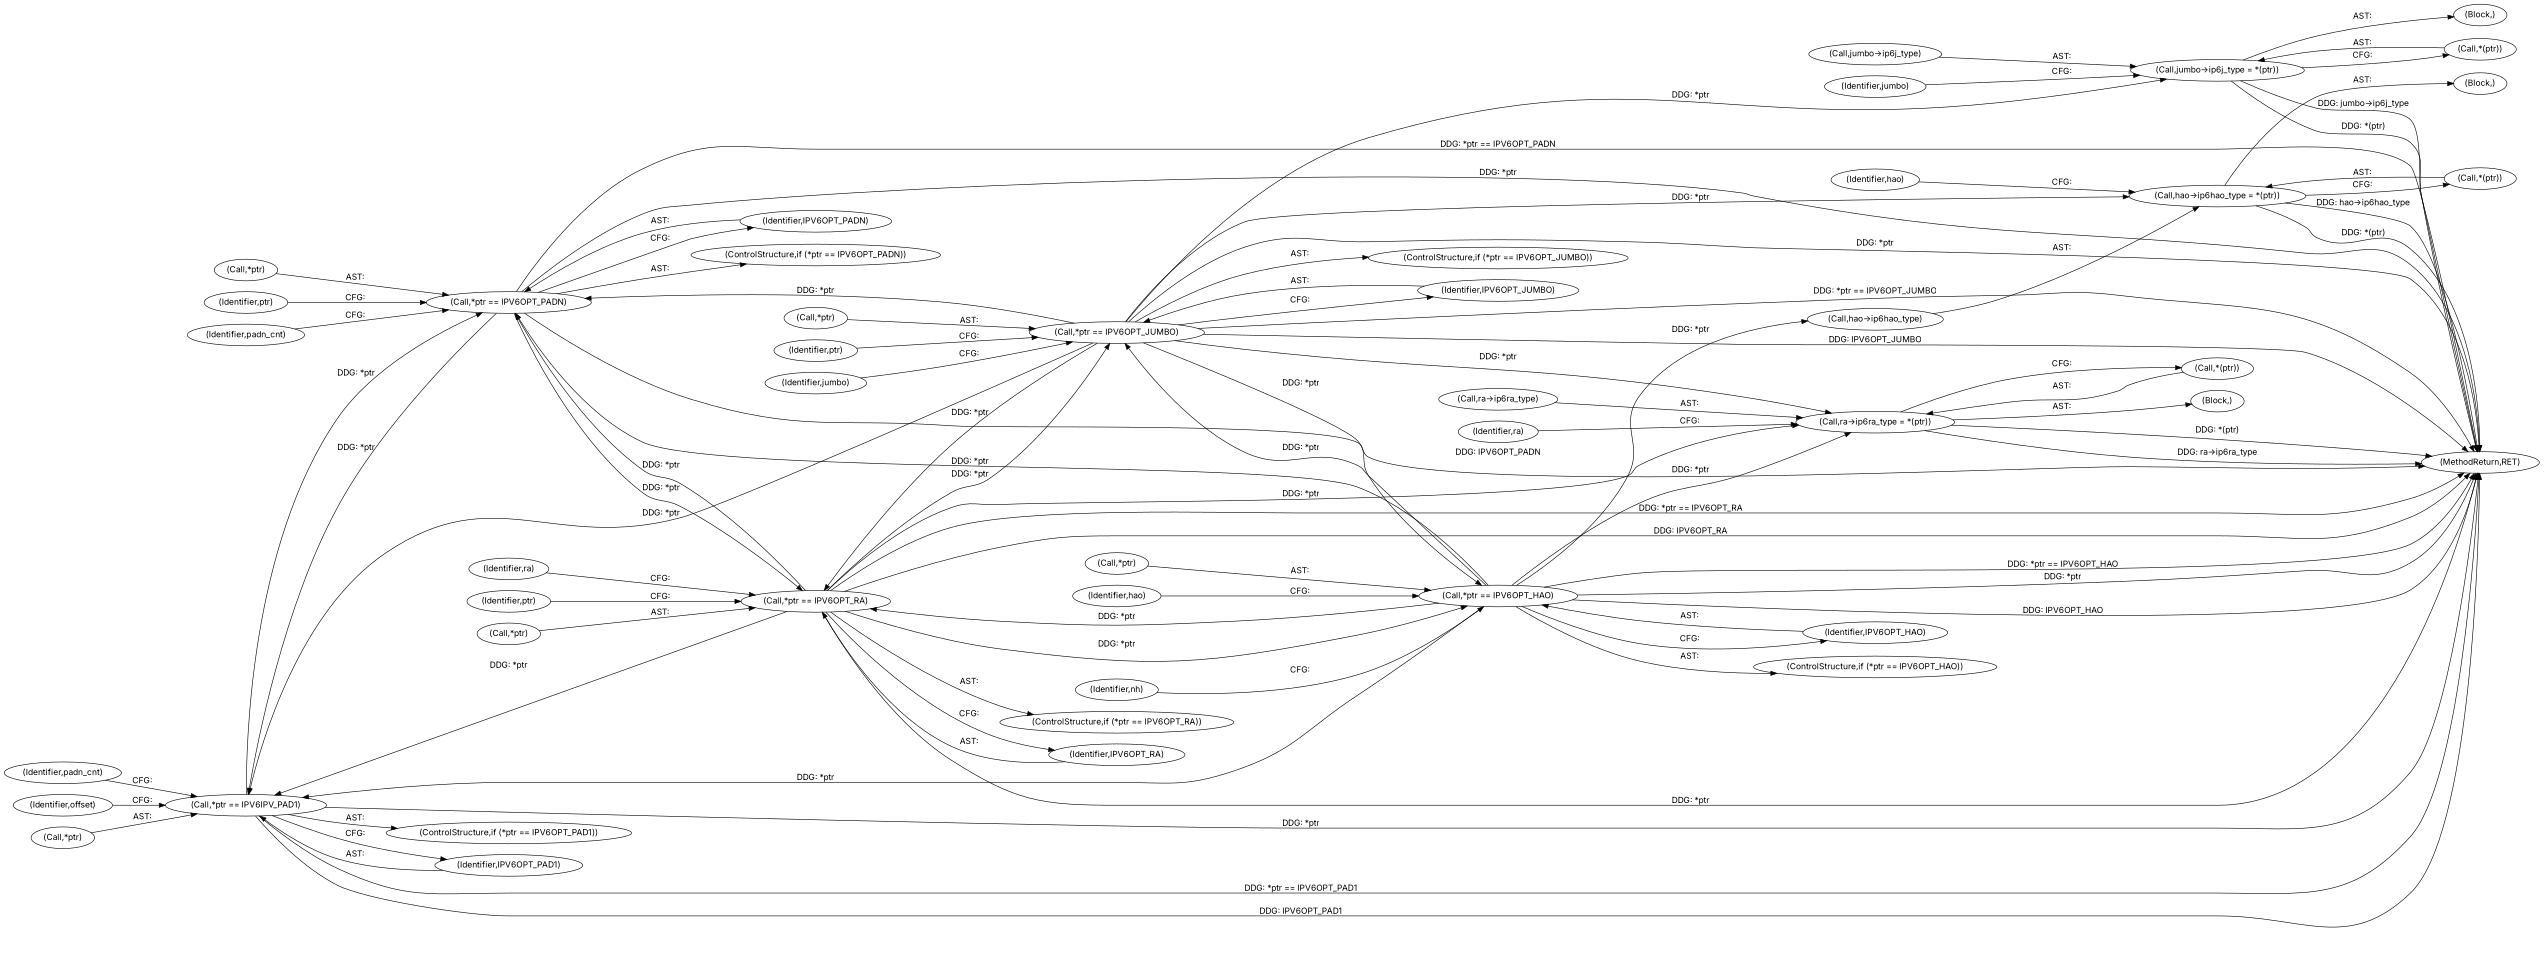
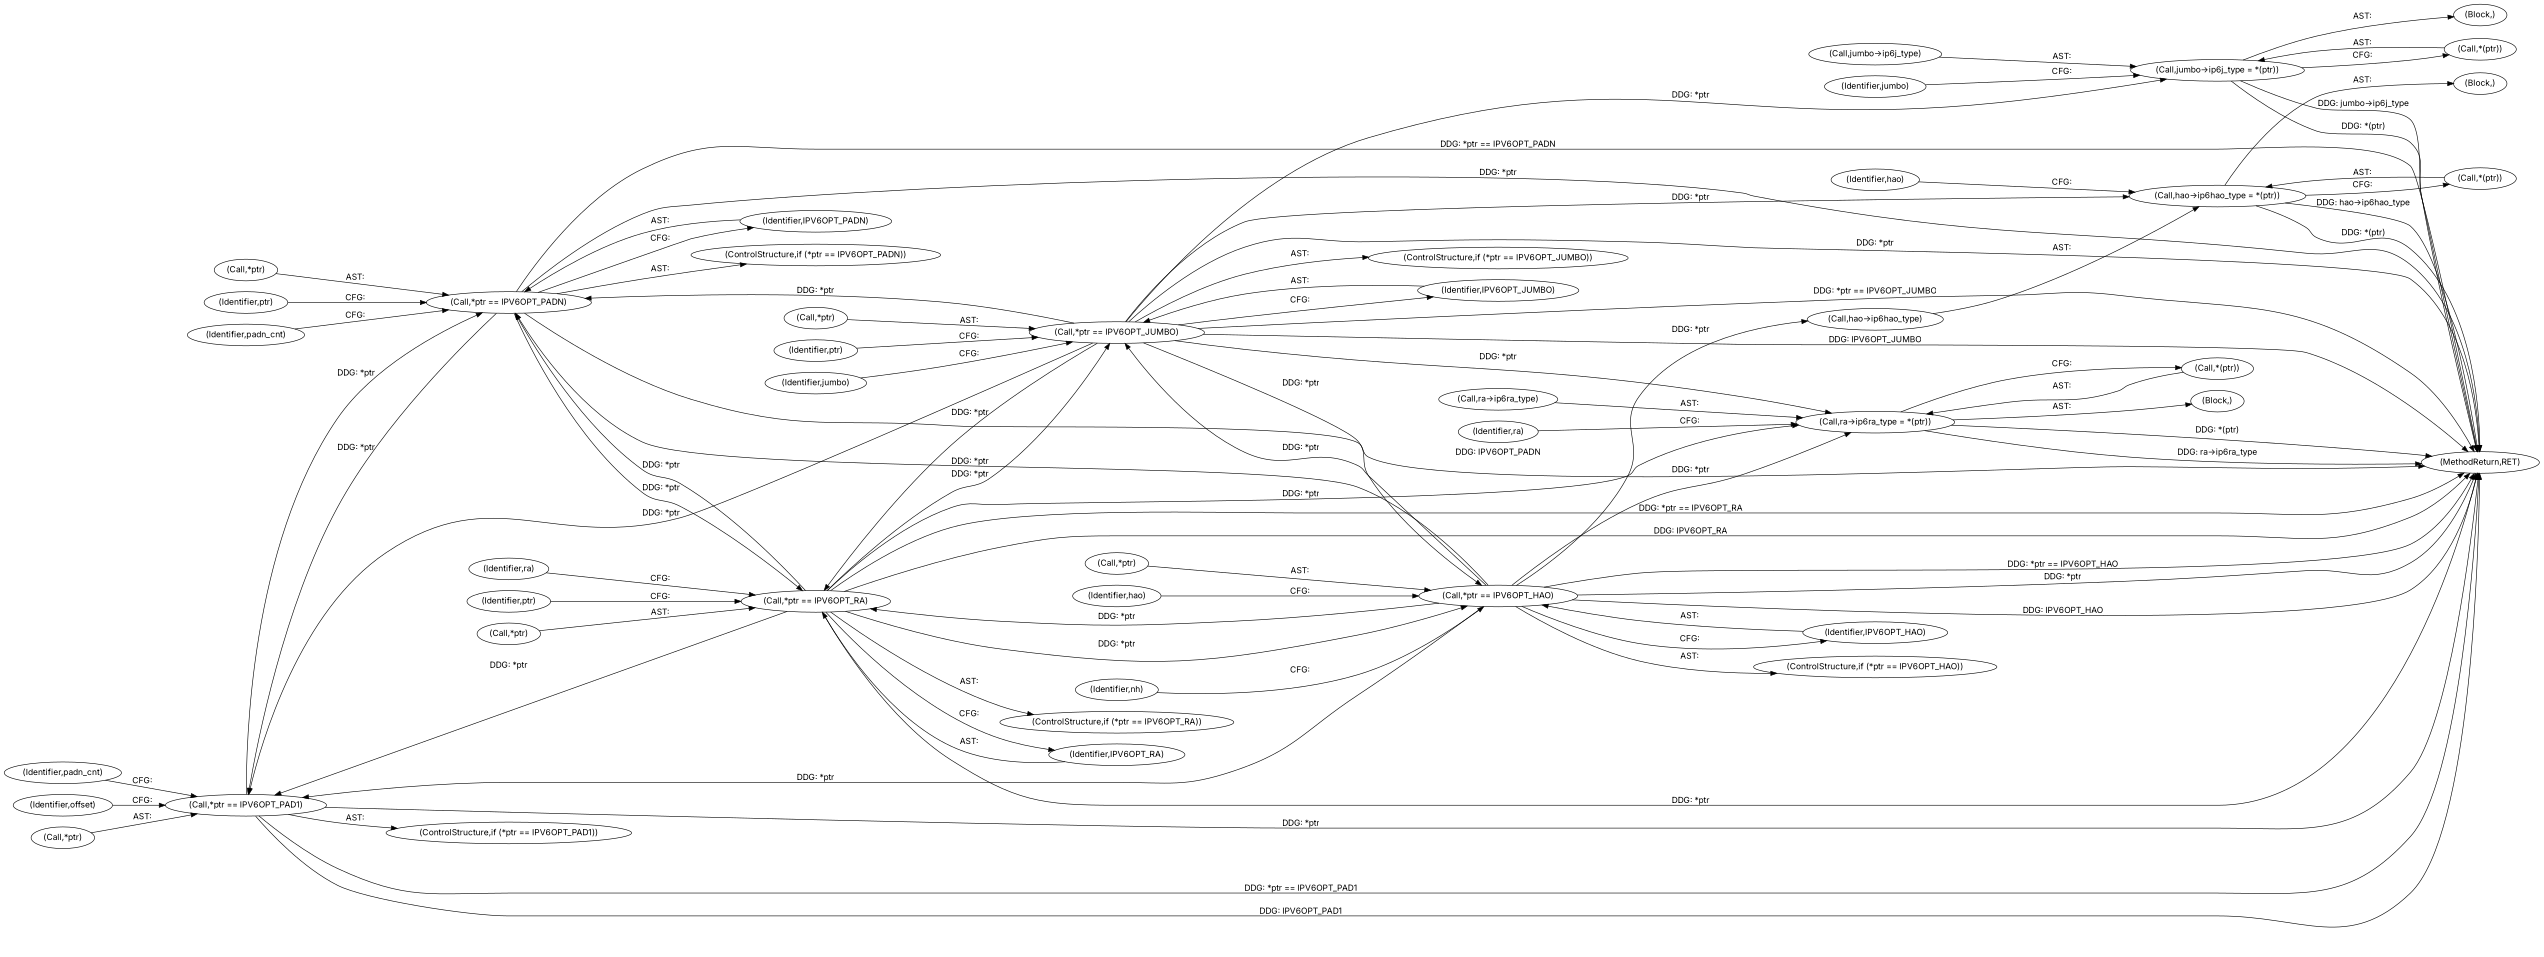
node "(Call,*ptr == IPV6IPV_PAD1)": label "(Call,*ptr == IPV6IPV_PAD1)" -> "(Call,*ptr == IPV6OPT_PAD1)"
node "(Identifier,IPV6OPT_PAD1)": removed
